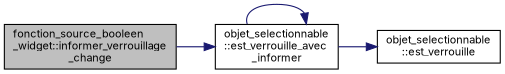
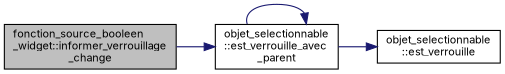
node "objet_selectionnable ::est_verrouille_avec _informer": label "objet_selectionnable ::est_verrouille_avec _informer" -> "objet_selectionnable ::est_verrouille_avec _parent"
